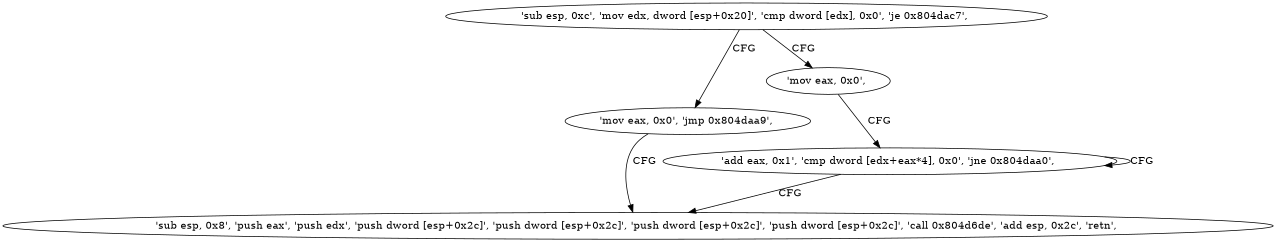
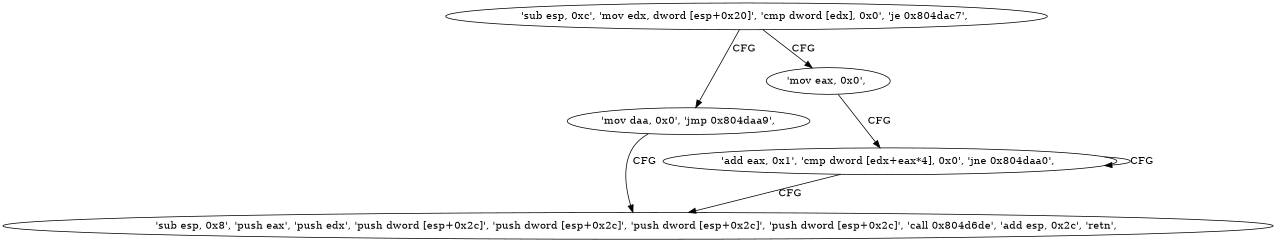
node "'mov eax, 0x0', 'jmp 0x804daa9',": label "'mov eax, 0x0', 'jmp 0x804daa9'," -> "'mov daa, 0x0', 'jmp 0x804daa9',"
